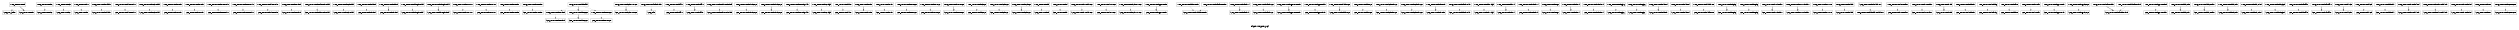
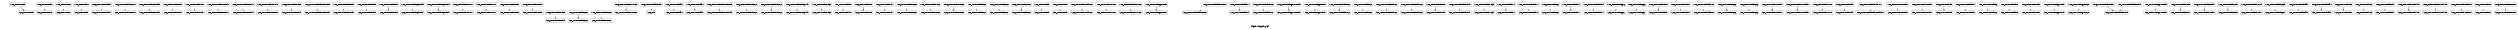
node "HYPRE_BoomerAMGSetOldDefault": removed
node "HYPRE_BoomerAMGSetAddTruncFactor": removed
node "hypre_error_handler": removed
